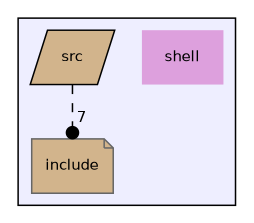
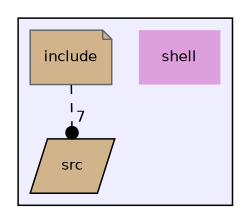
edge "src" -> "include": reversed
